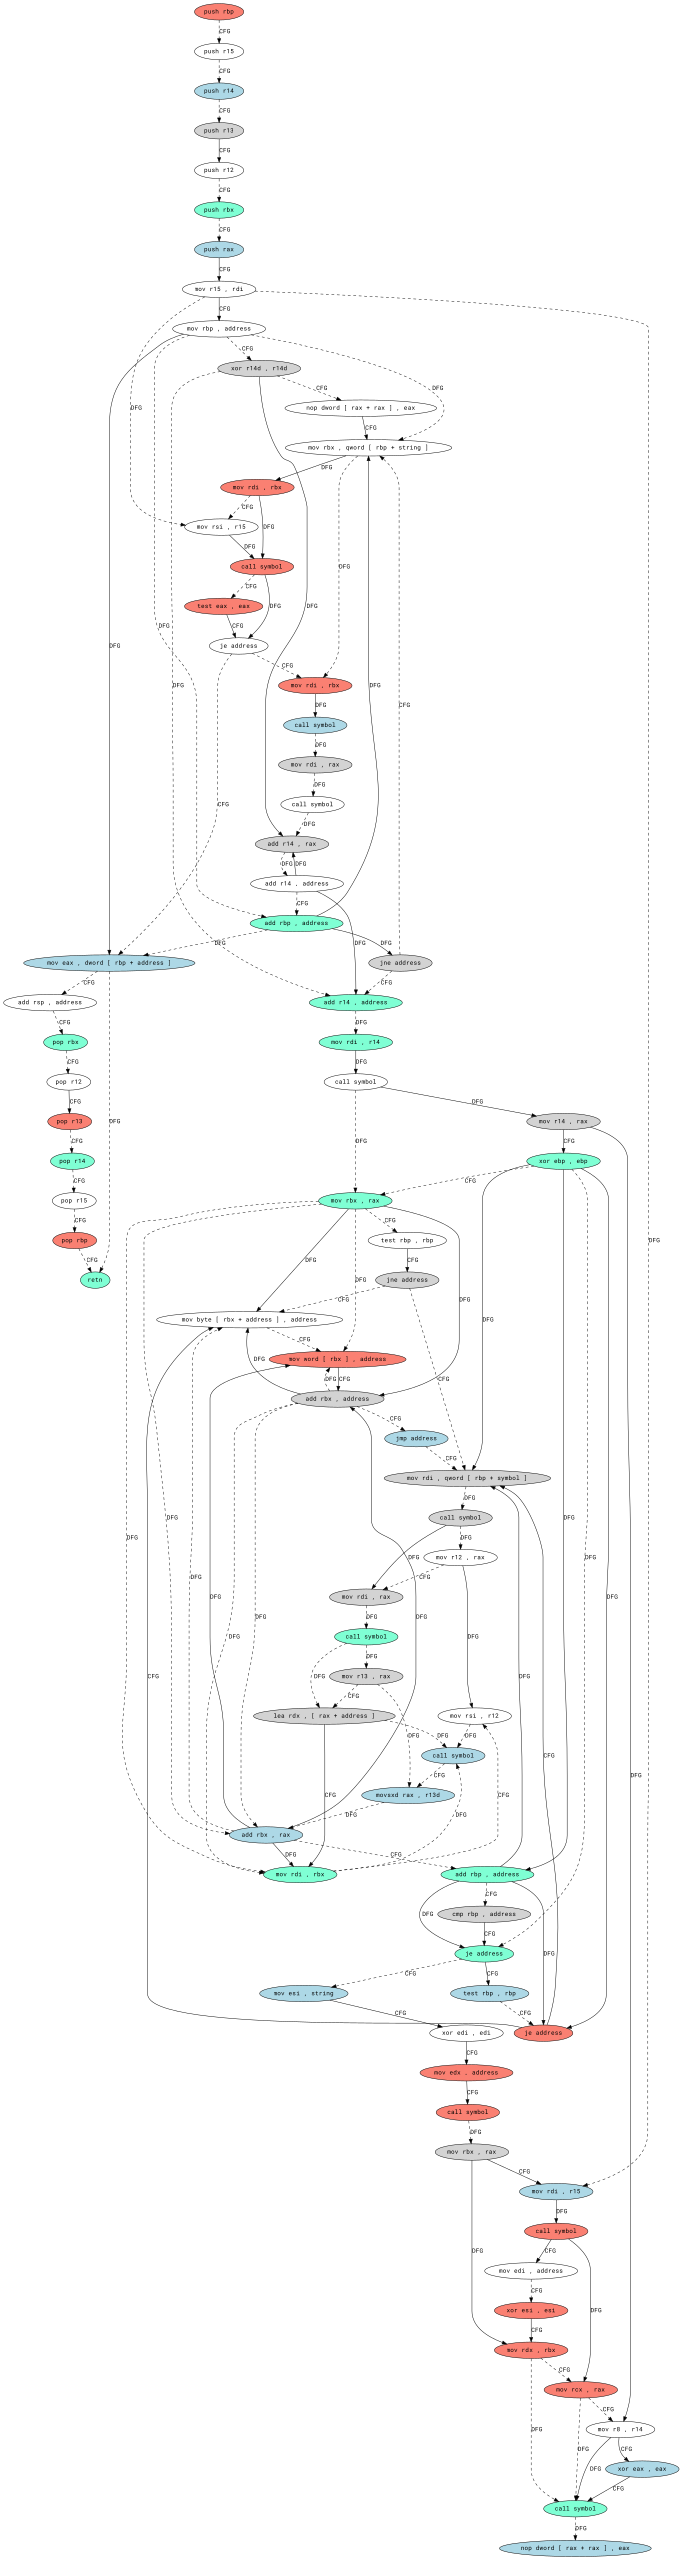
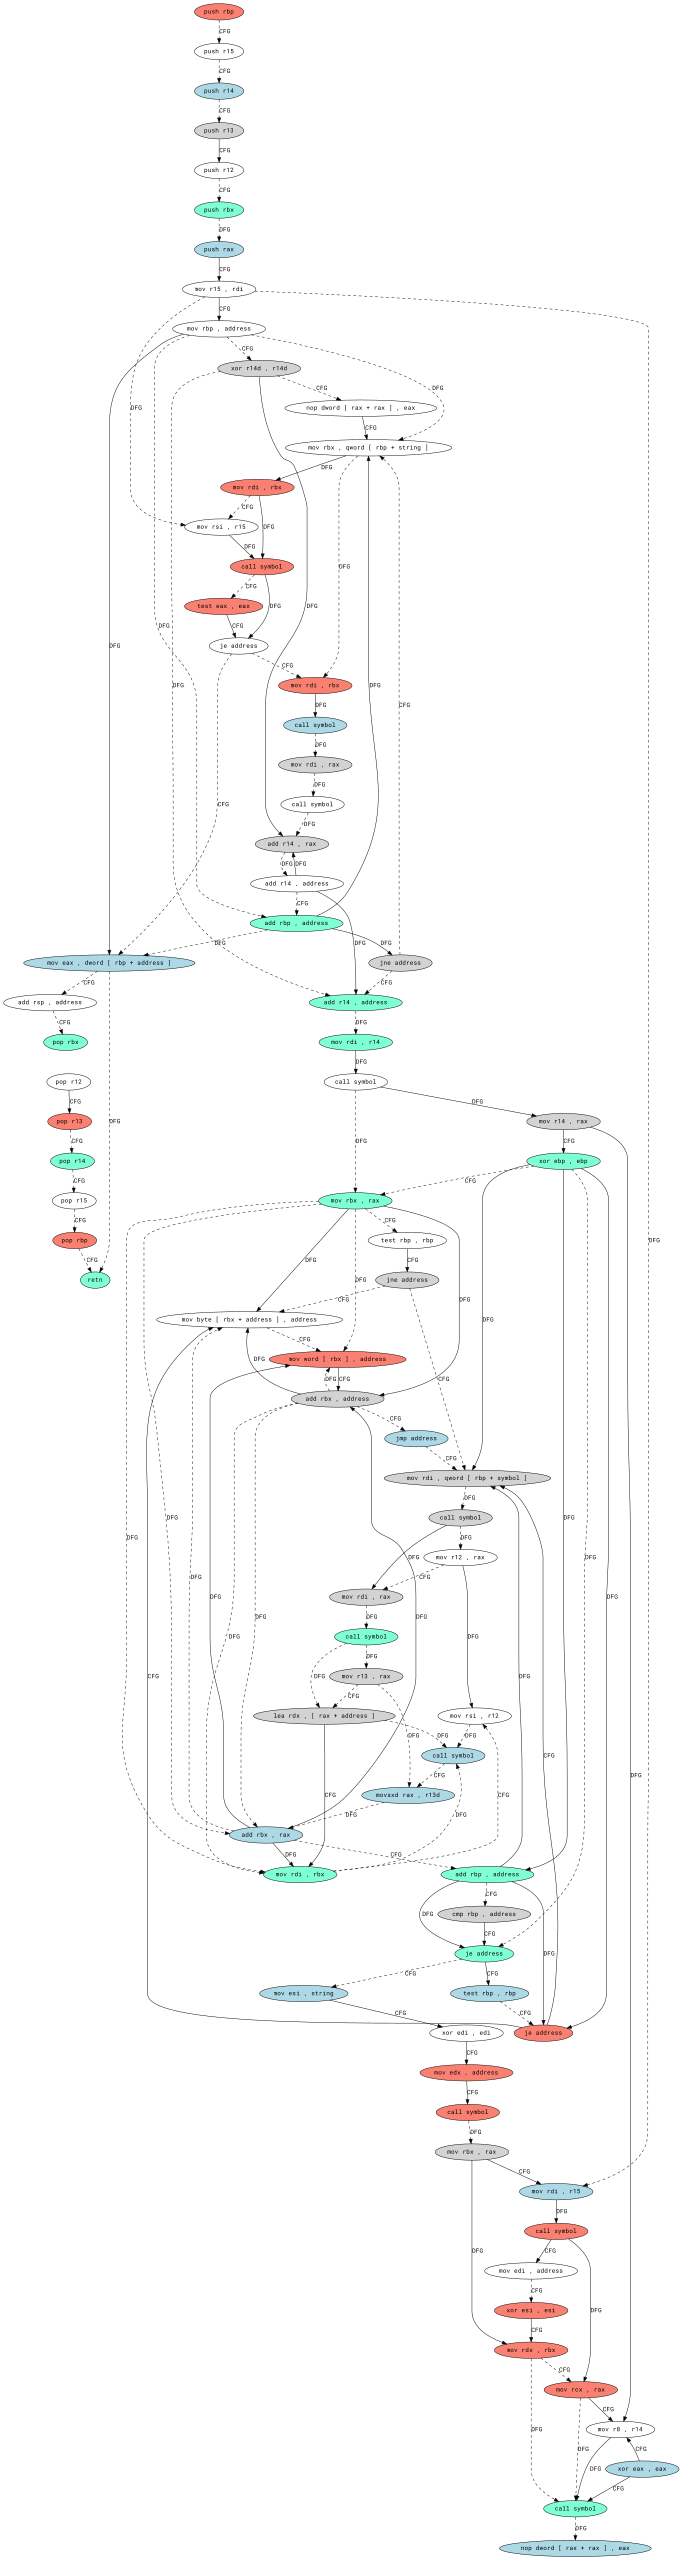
edge "push rbx" -> "push rax": label "CFG" -> "DFG"
edge "pop rbx" -> "pop r12": removed, label "CFG"
edge "mov rcx , rax" -> "mov r8 , r14": style dashed -> solid
edge "mov r8 , r14" -> "xor eax , eax": reversed
